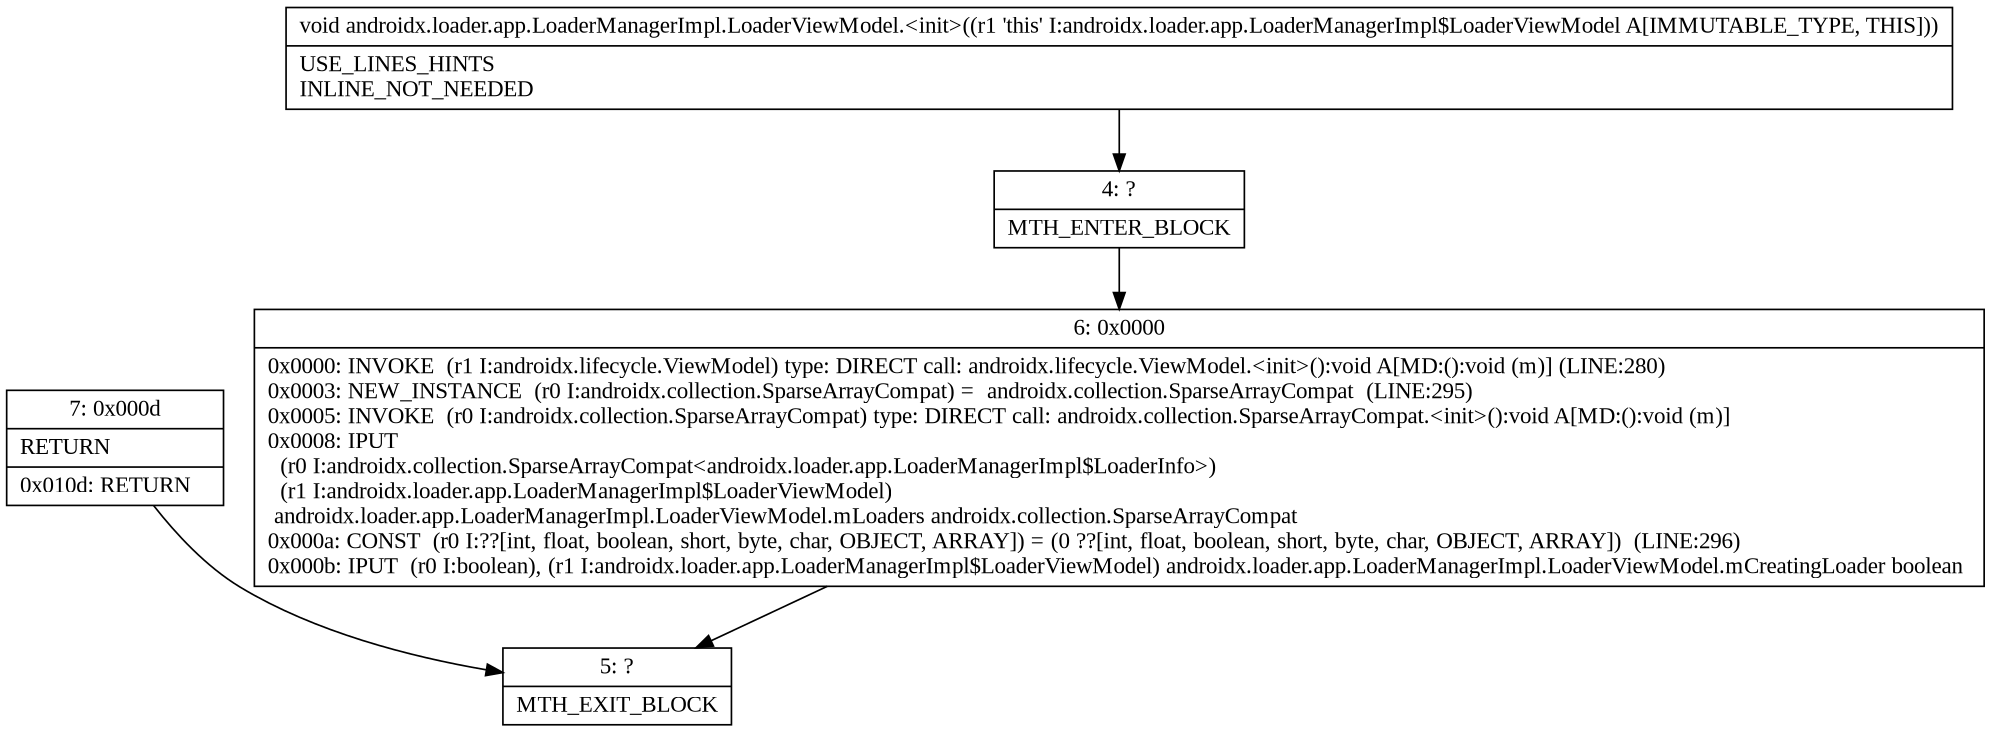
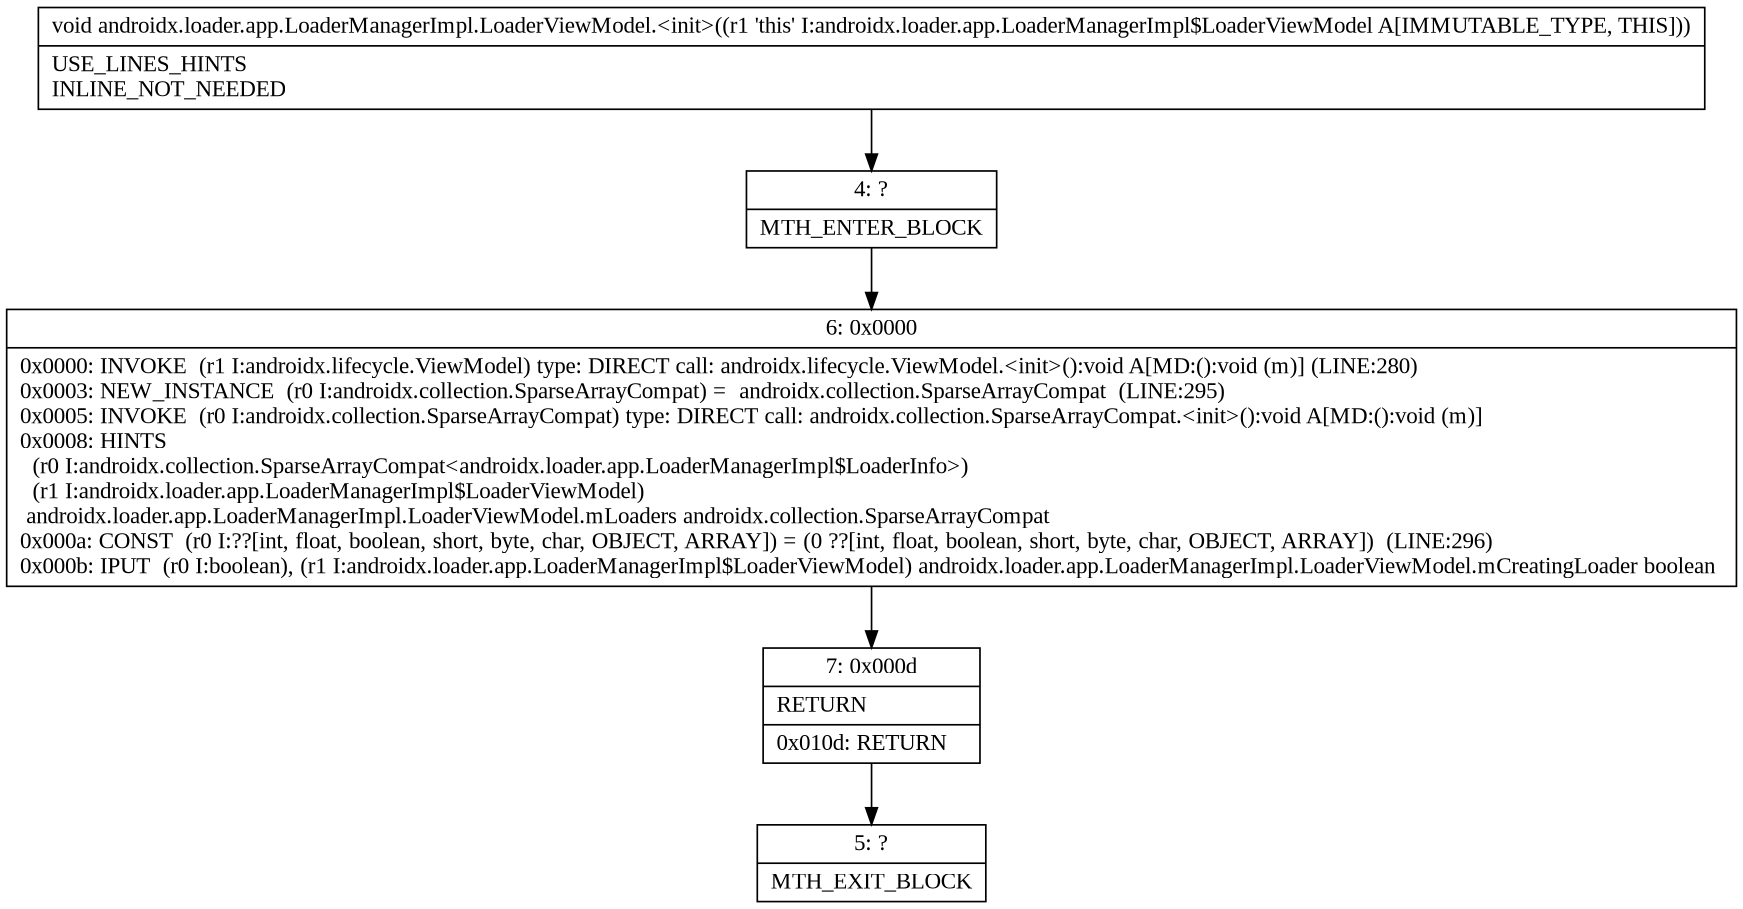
node "6: 0x0000": text "0x0008: IPUT" -> "0x0008: HINTS"
edge "6: 0x0000" -> "5: ?": now "6: 0x0000" -> "7: 0x000d"
